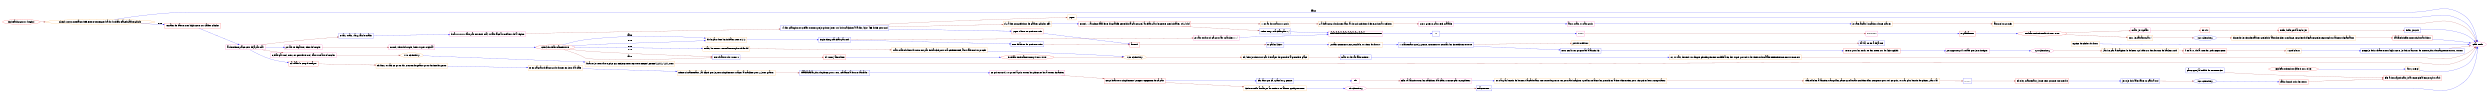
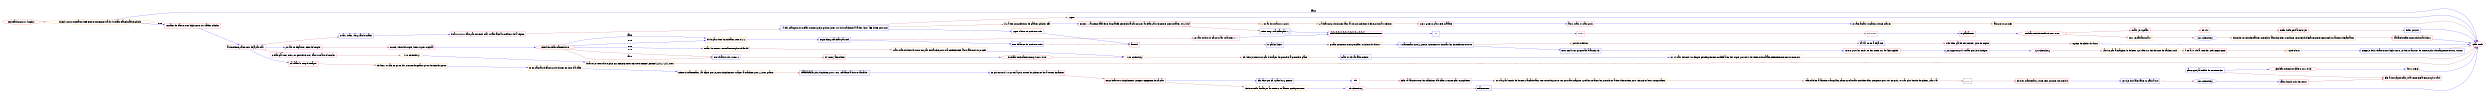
node "très bien, garde tes secrets, je m'en cogne": added
node "putain comment c'est possible, tu viens du futur?!": label "putain comment c'est possible, tu viens du futur?!" -> "putain comment c'est possible, tu mieux du futur?!"
edge "parce que j'ai oublié de te remercier" -> "Boolean AoiAmirArcade is now true.": added
